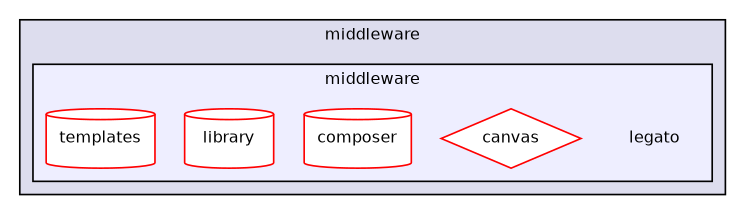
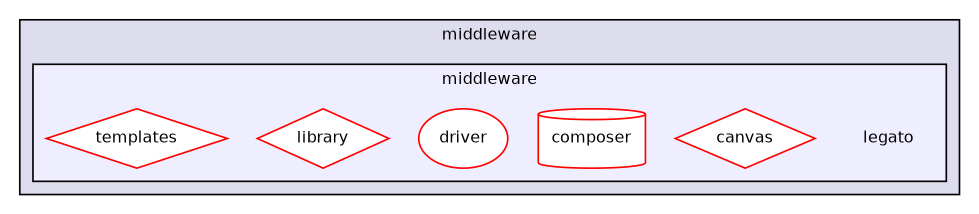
node "templates": shape cylinder -> diamond
node "library": shape cylinder -> diamond
node "driver": added
